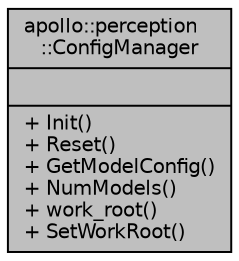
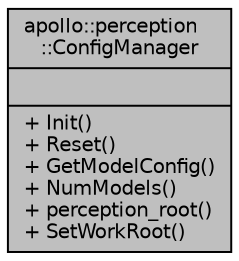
node "apollo::perception": text "+ work_root()" -> "+ perception_root()"
